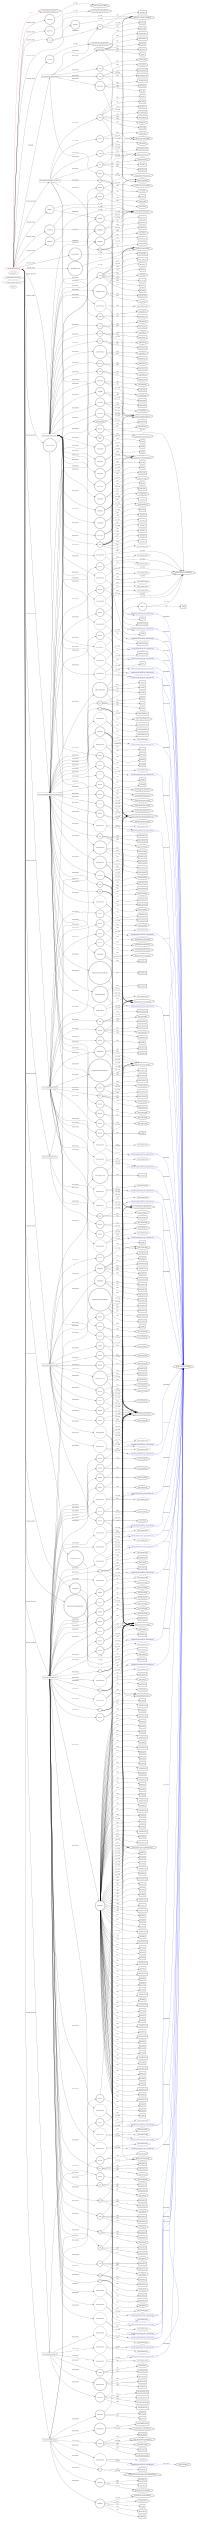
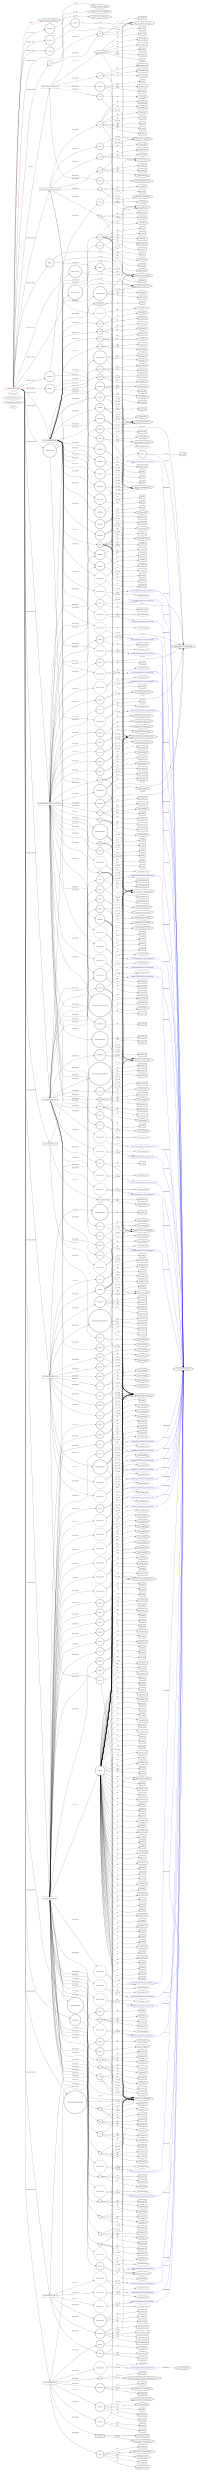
edge "FileChooserBuilder" -> "javafx.scene.control.MenuItem": now "reset" -> "javafx.scene.control.MenuItem"
node "FXCollections": shape circle -> box
